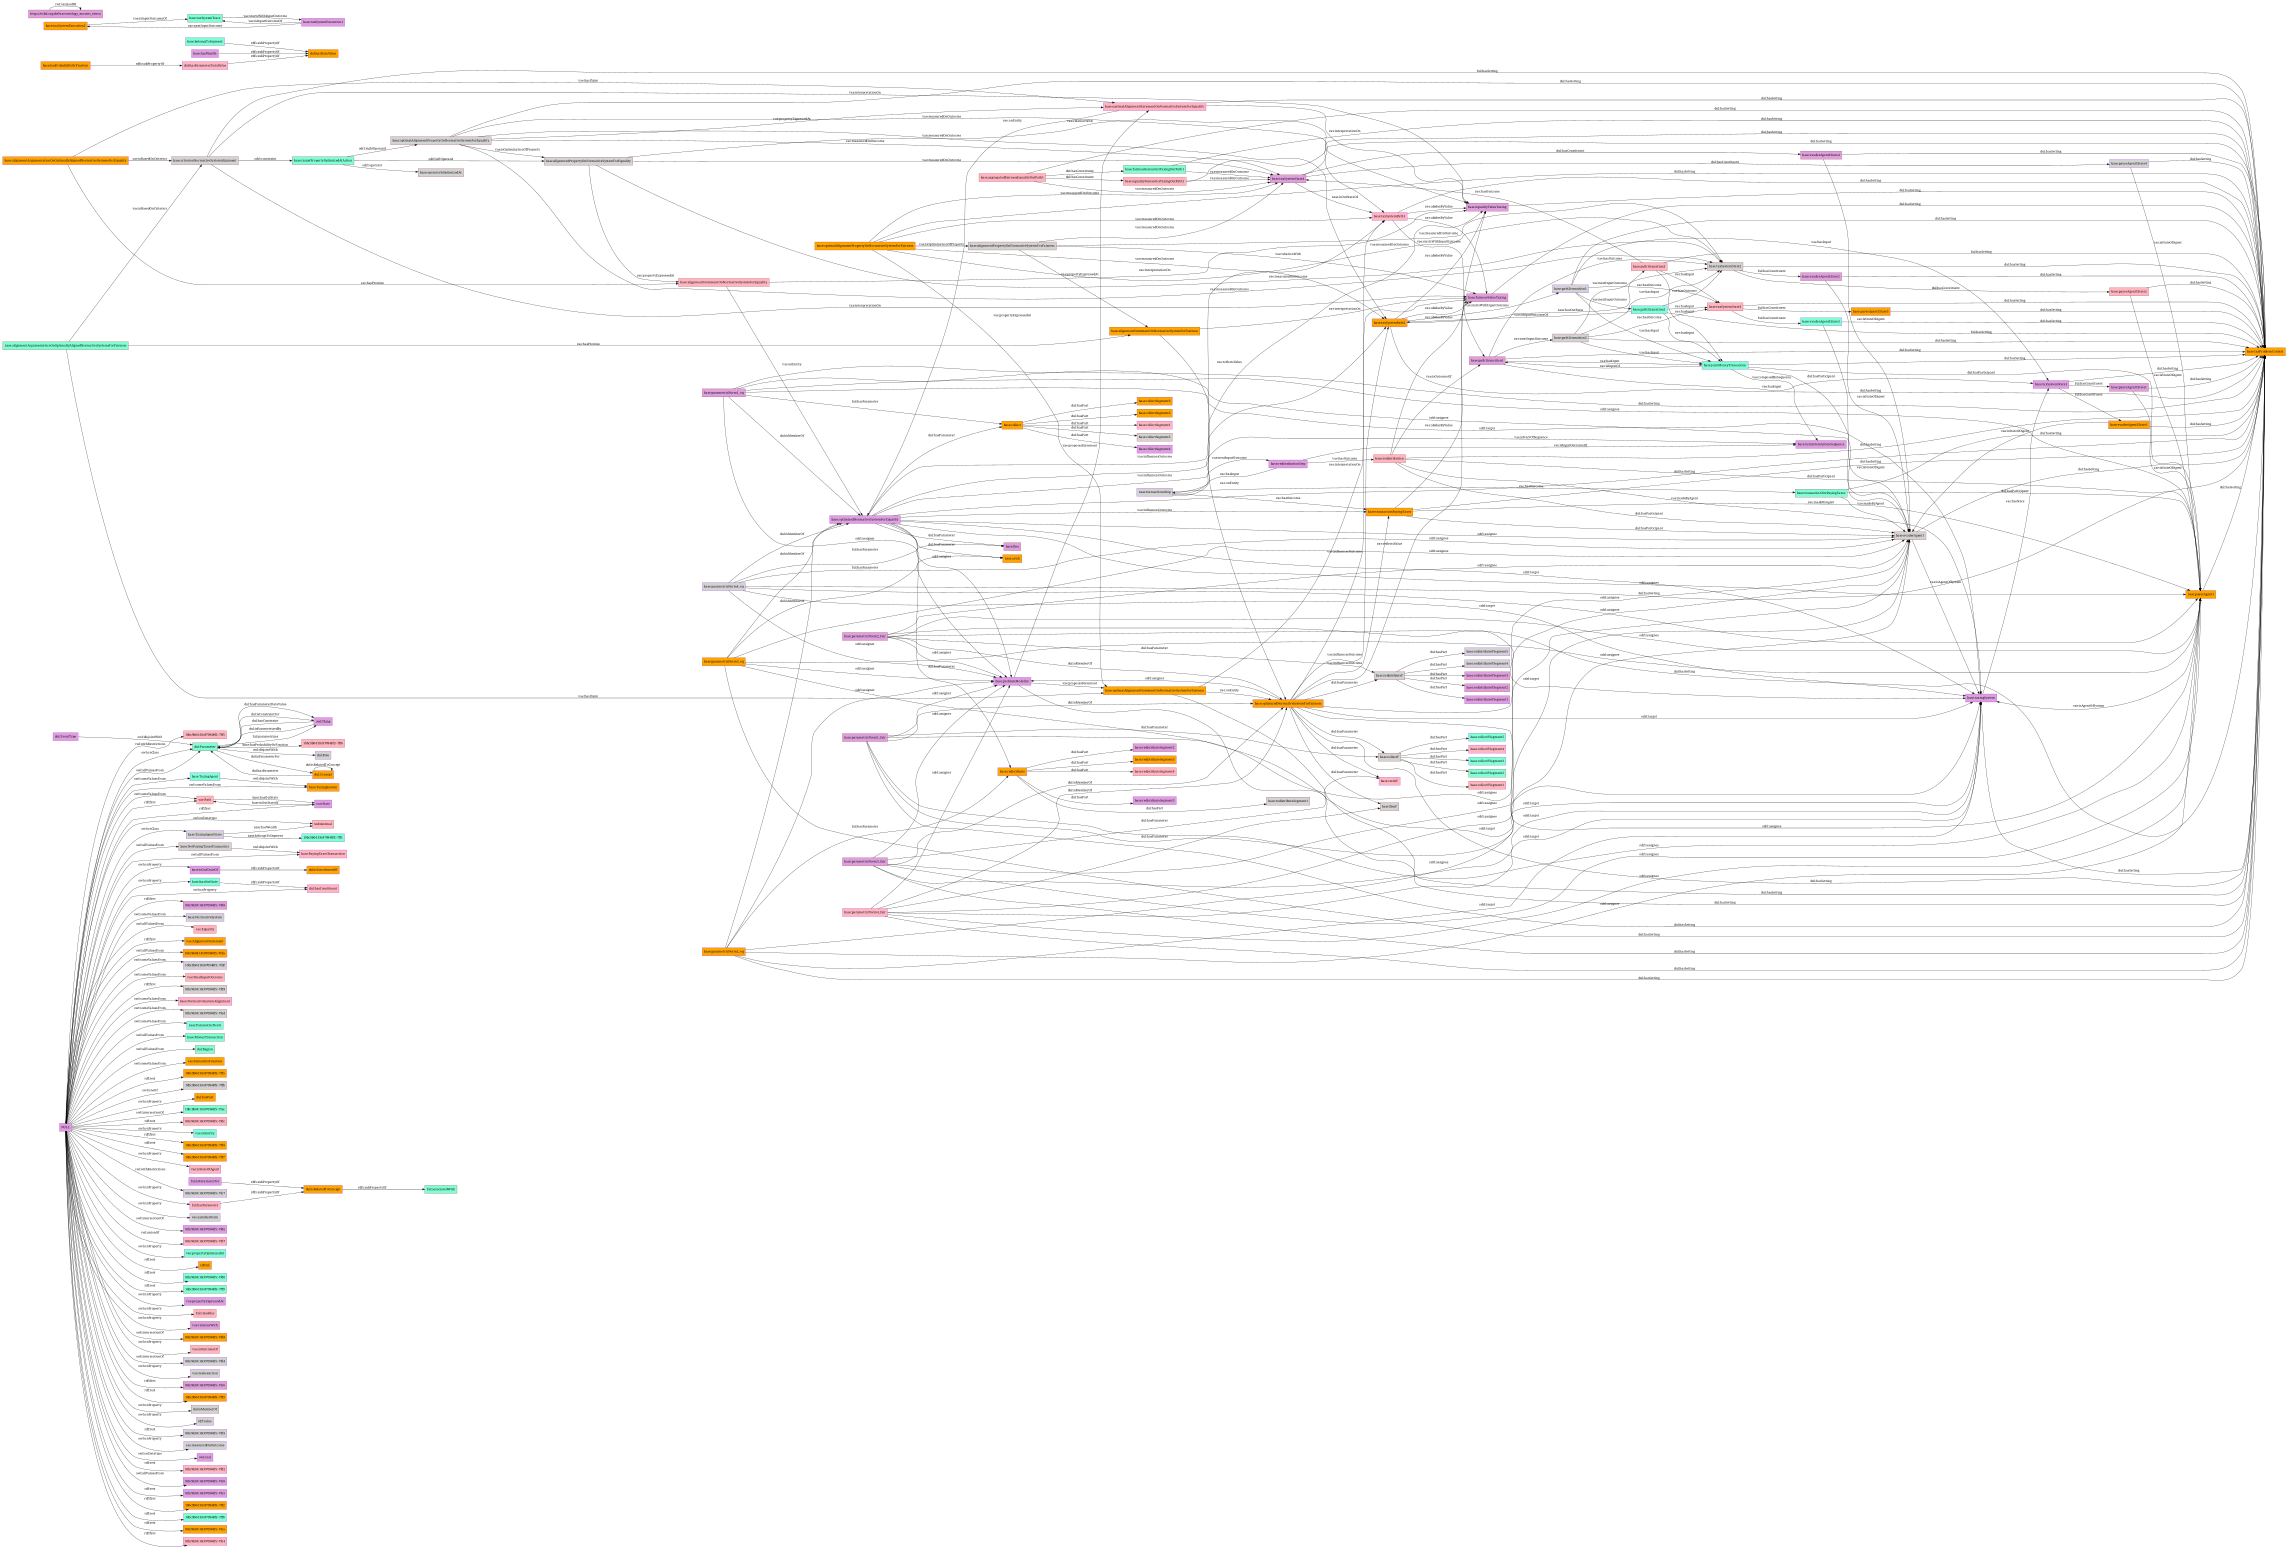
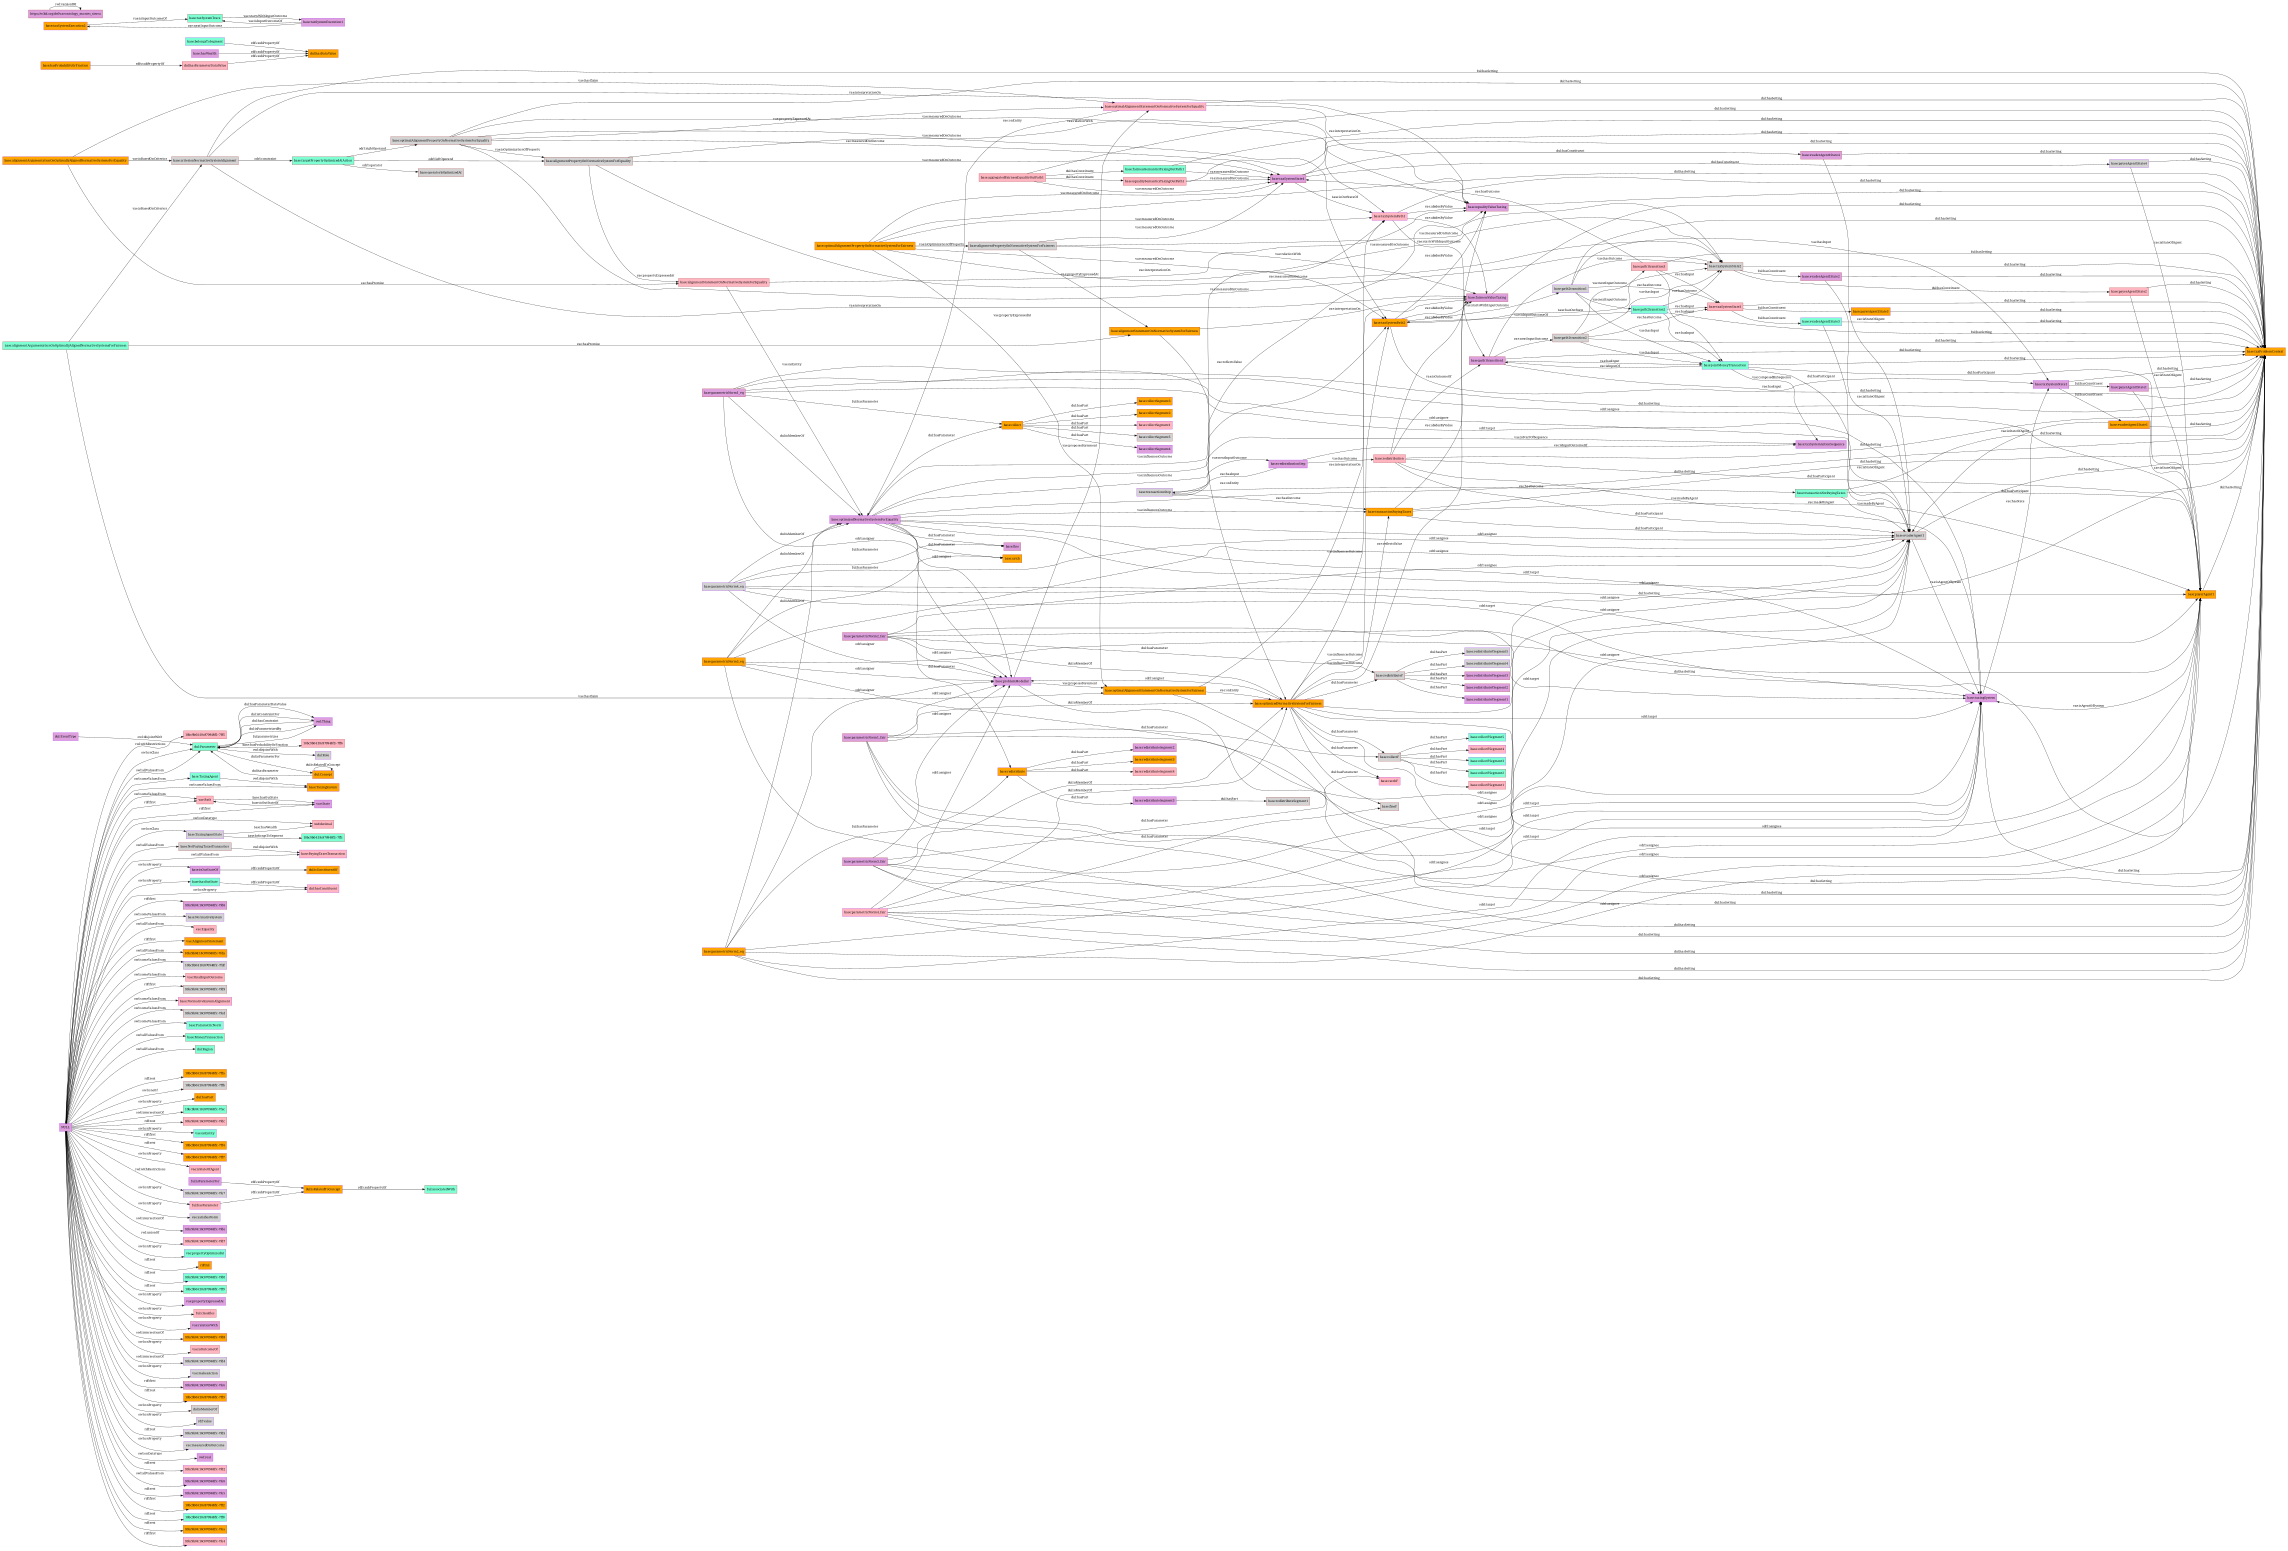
node "dul:hasParameterDataValue": color purple -> brown
edge "base:parametricNorm2_fair" -> "base:payerAgent1": removed, label "odrl:assignee"
edge "base:redistribute" -> "base:redistributeSegment1": now "base:redistributeSegment3" -> "base:redistributeSegment1"
node "10bc9b04:18c870948f5:-7ffc": color purple -> brown
node "vae:SemanticsFunction": removed
